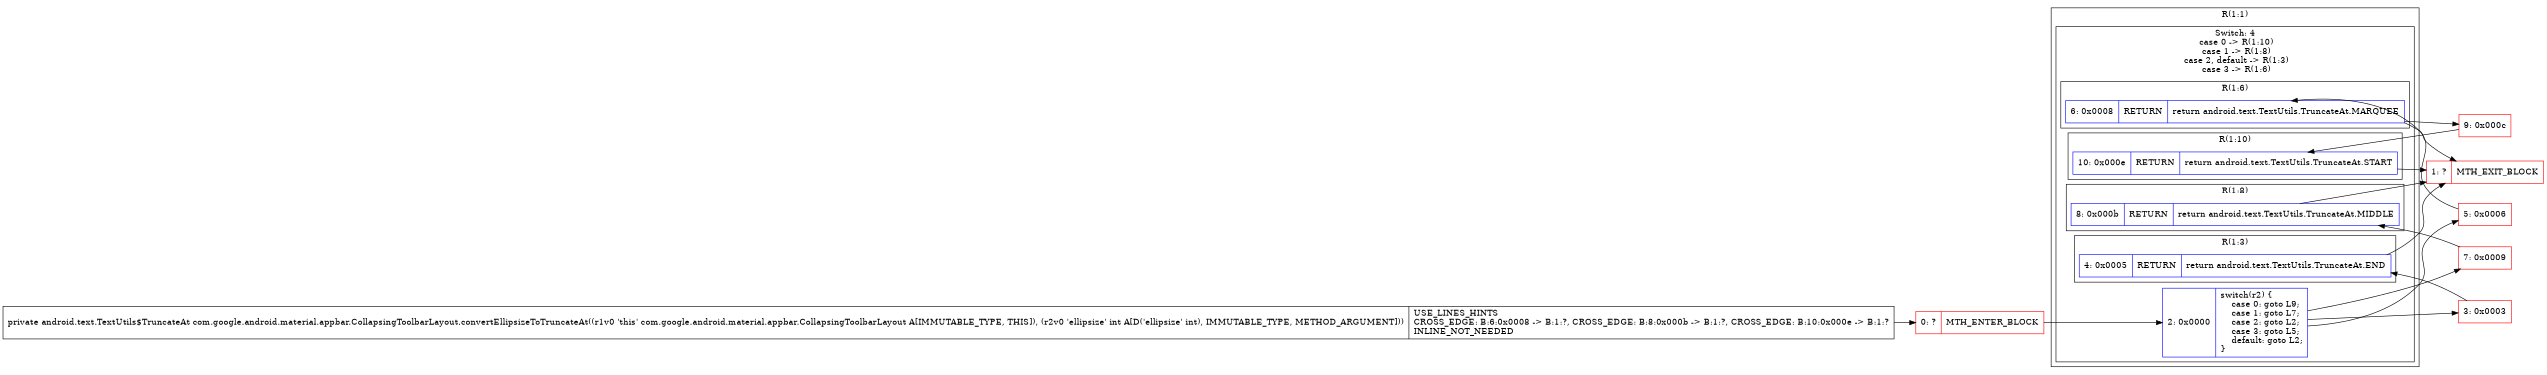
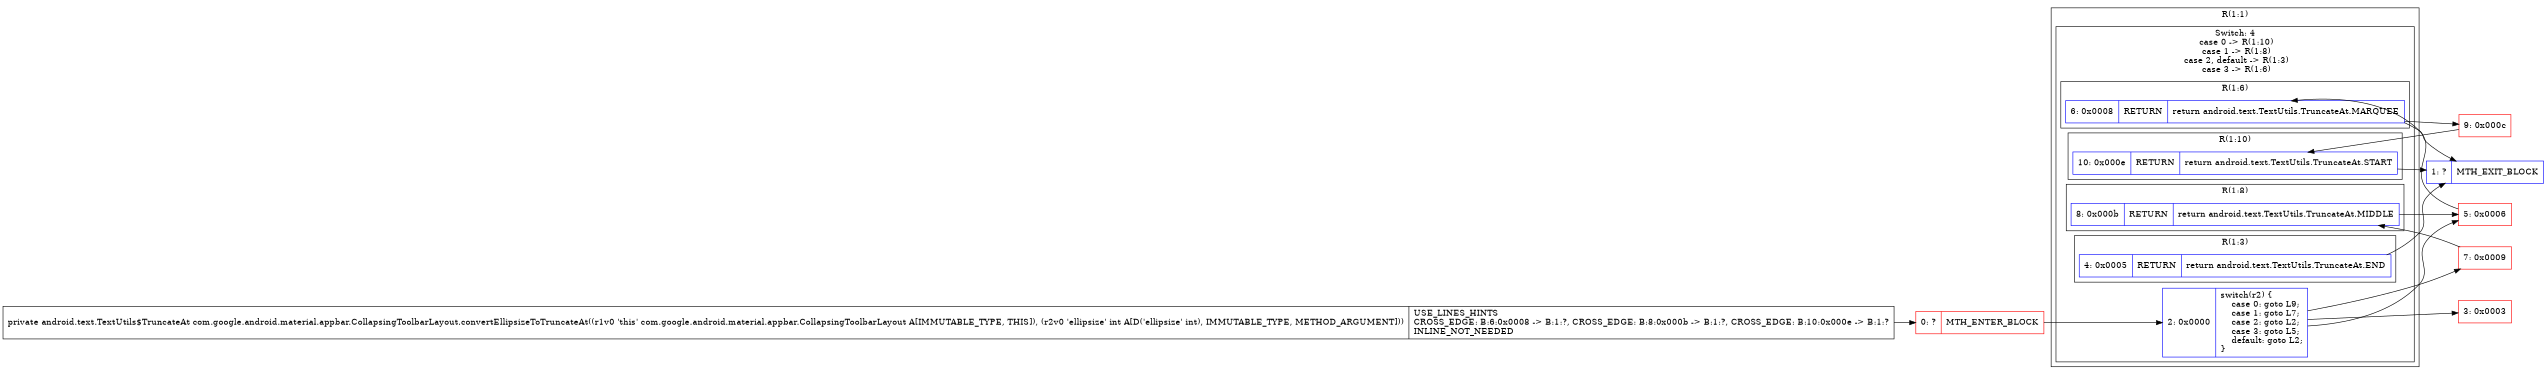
node "1: ?": color red -> blue
edge "8: 0x000b" -> "1: ?": now "8: 0x000b" -> "5: 0x0006"
edge "3: 0x0003" -> "4: 0x0005": removed
